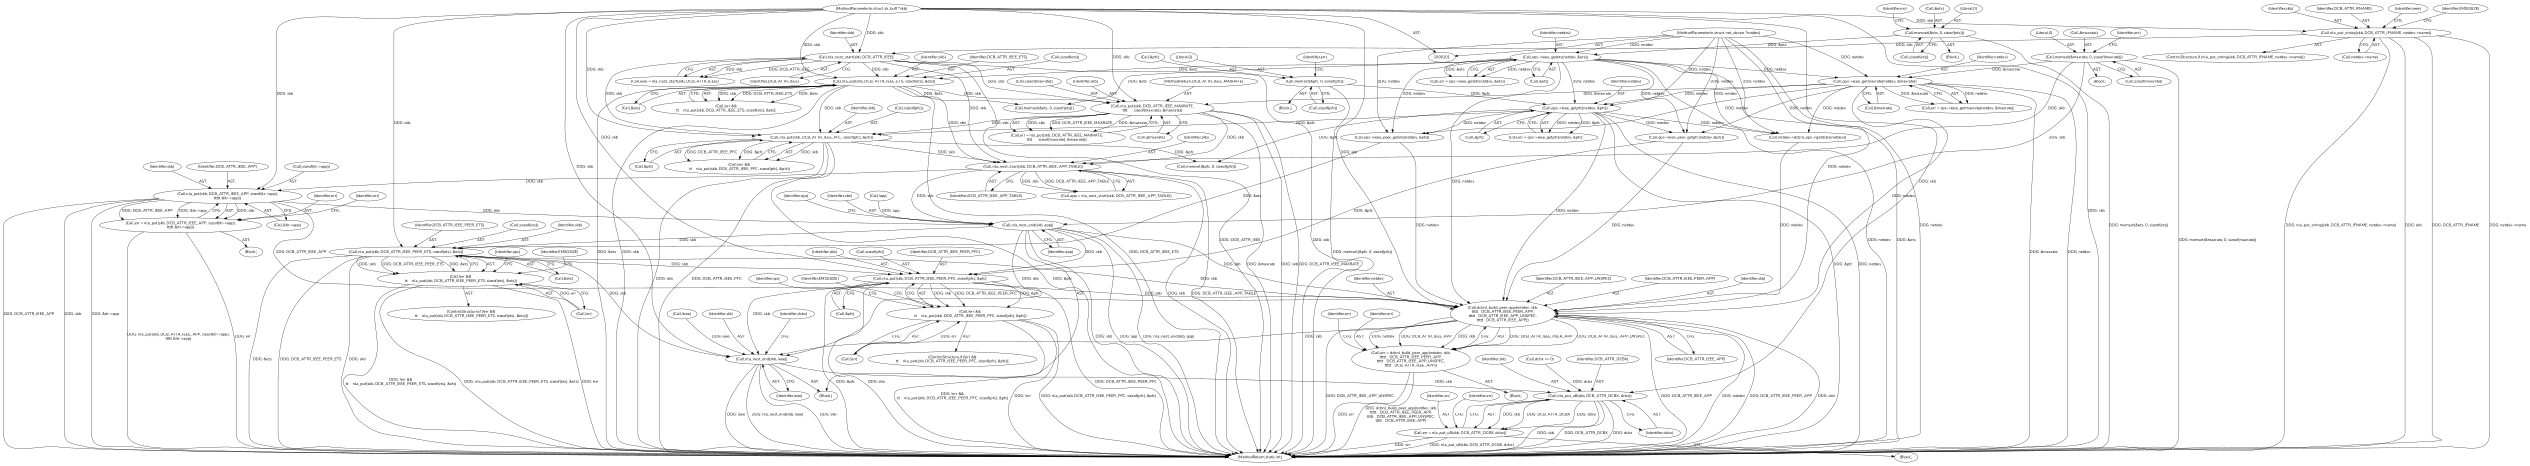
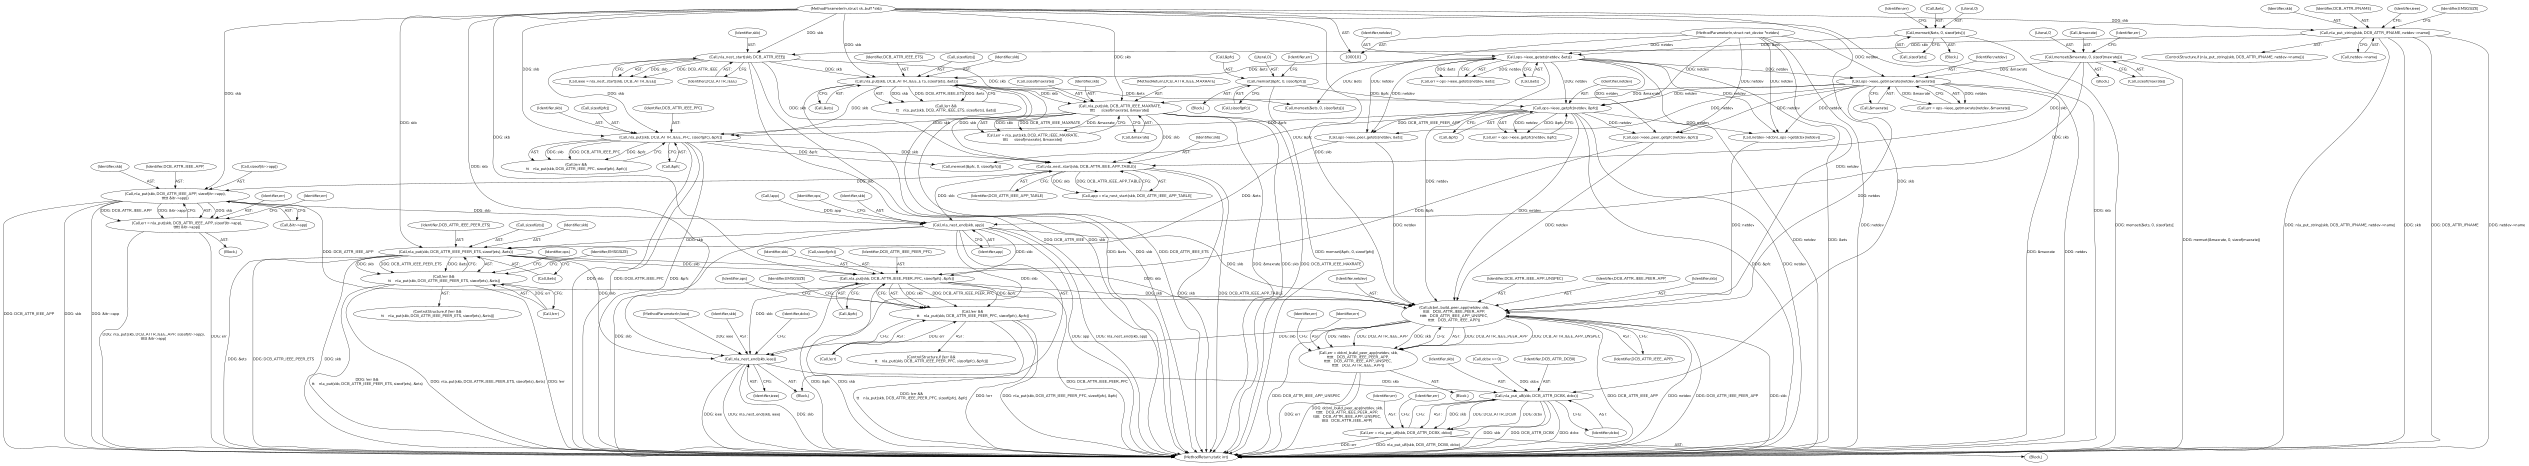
node "(Identifier,DCB_ATTR_IEEE_PFC)": added
edge "(Call,ops->ieee_getpfc(netdev, &pfc))" -> "(Call,ops->ieee_peer_getets(netdev, &ets))": label "DDG: netdev" -> "DDG: DCB_ATTR_IEEE_PEER_APP"
node "(Call,!ieee)": label "(Call,!ieee)" -> "(MethodParameterIn,!ieee)"
